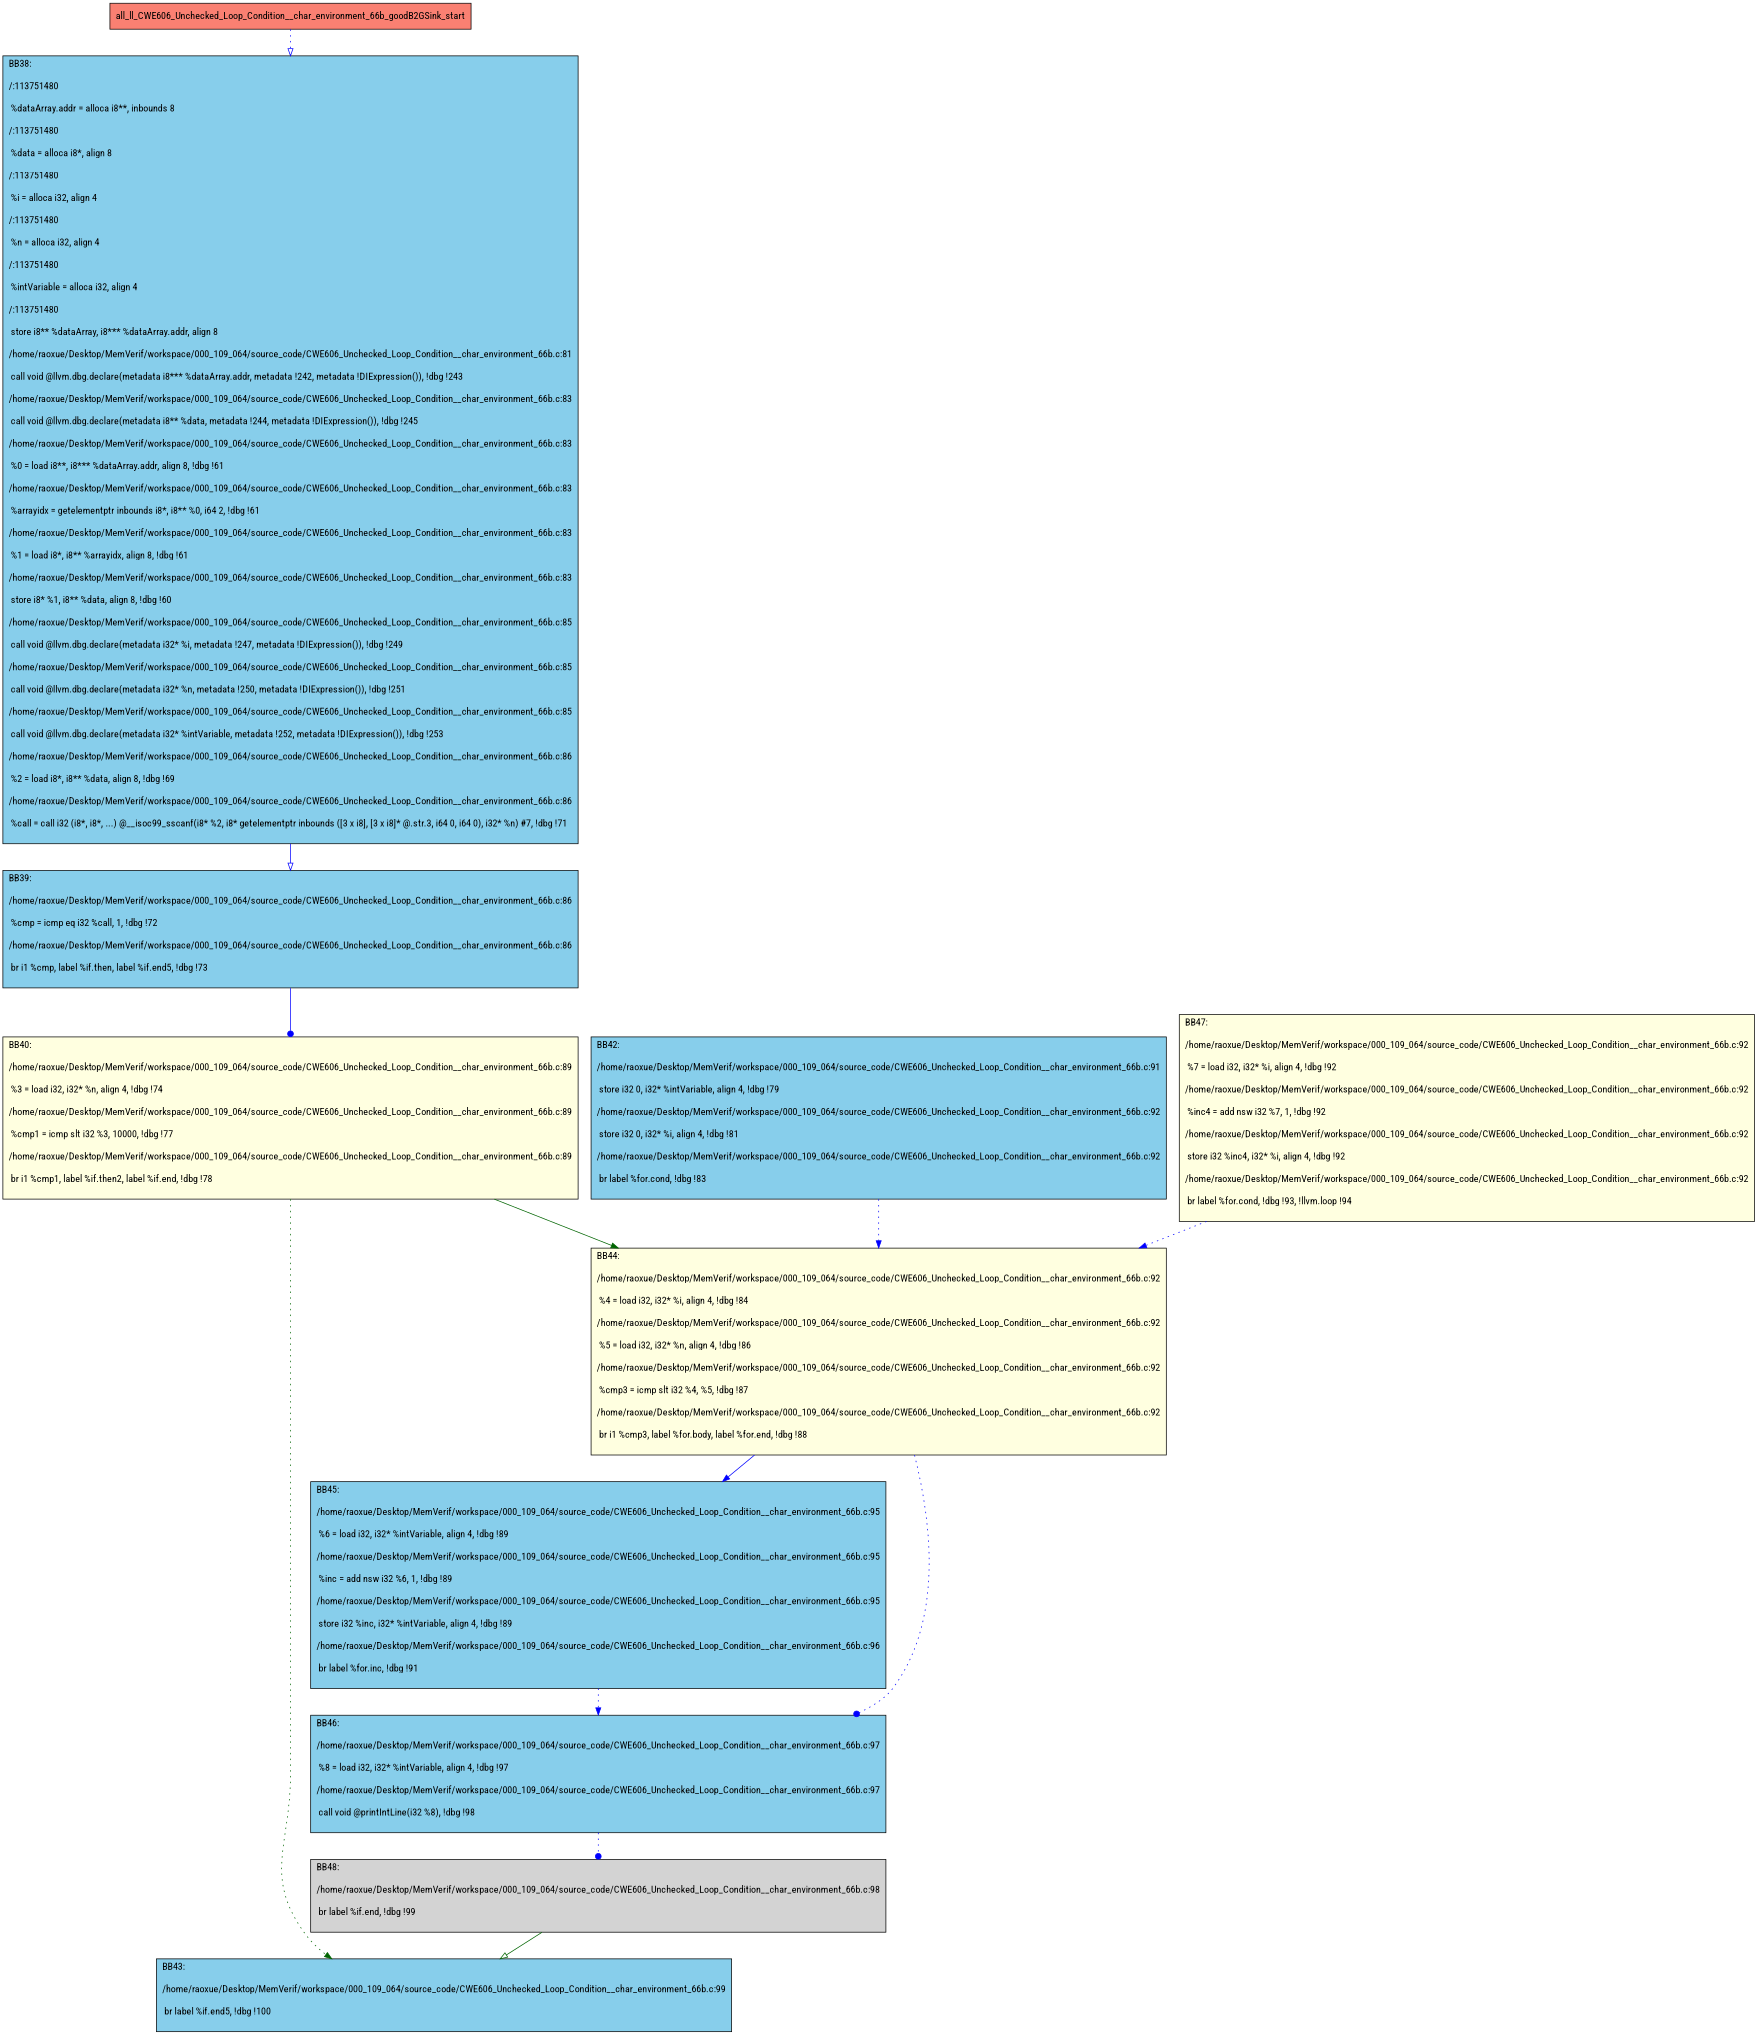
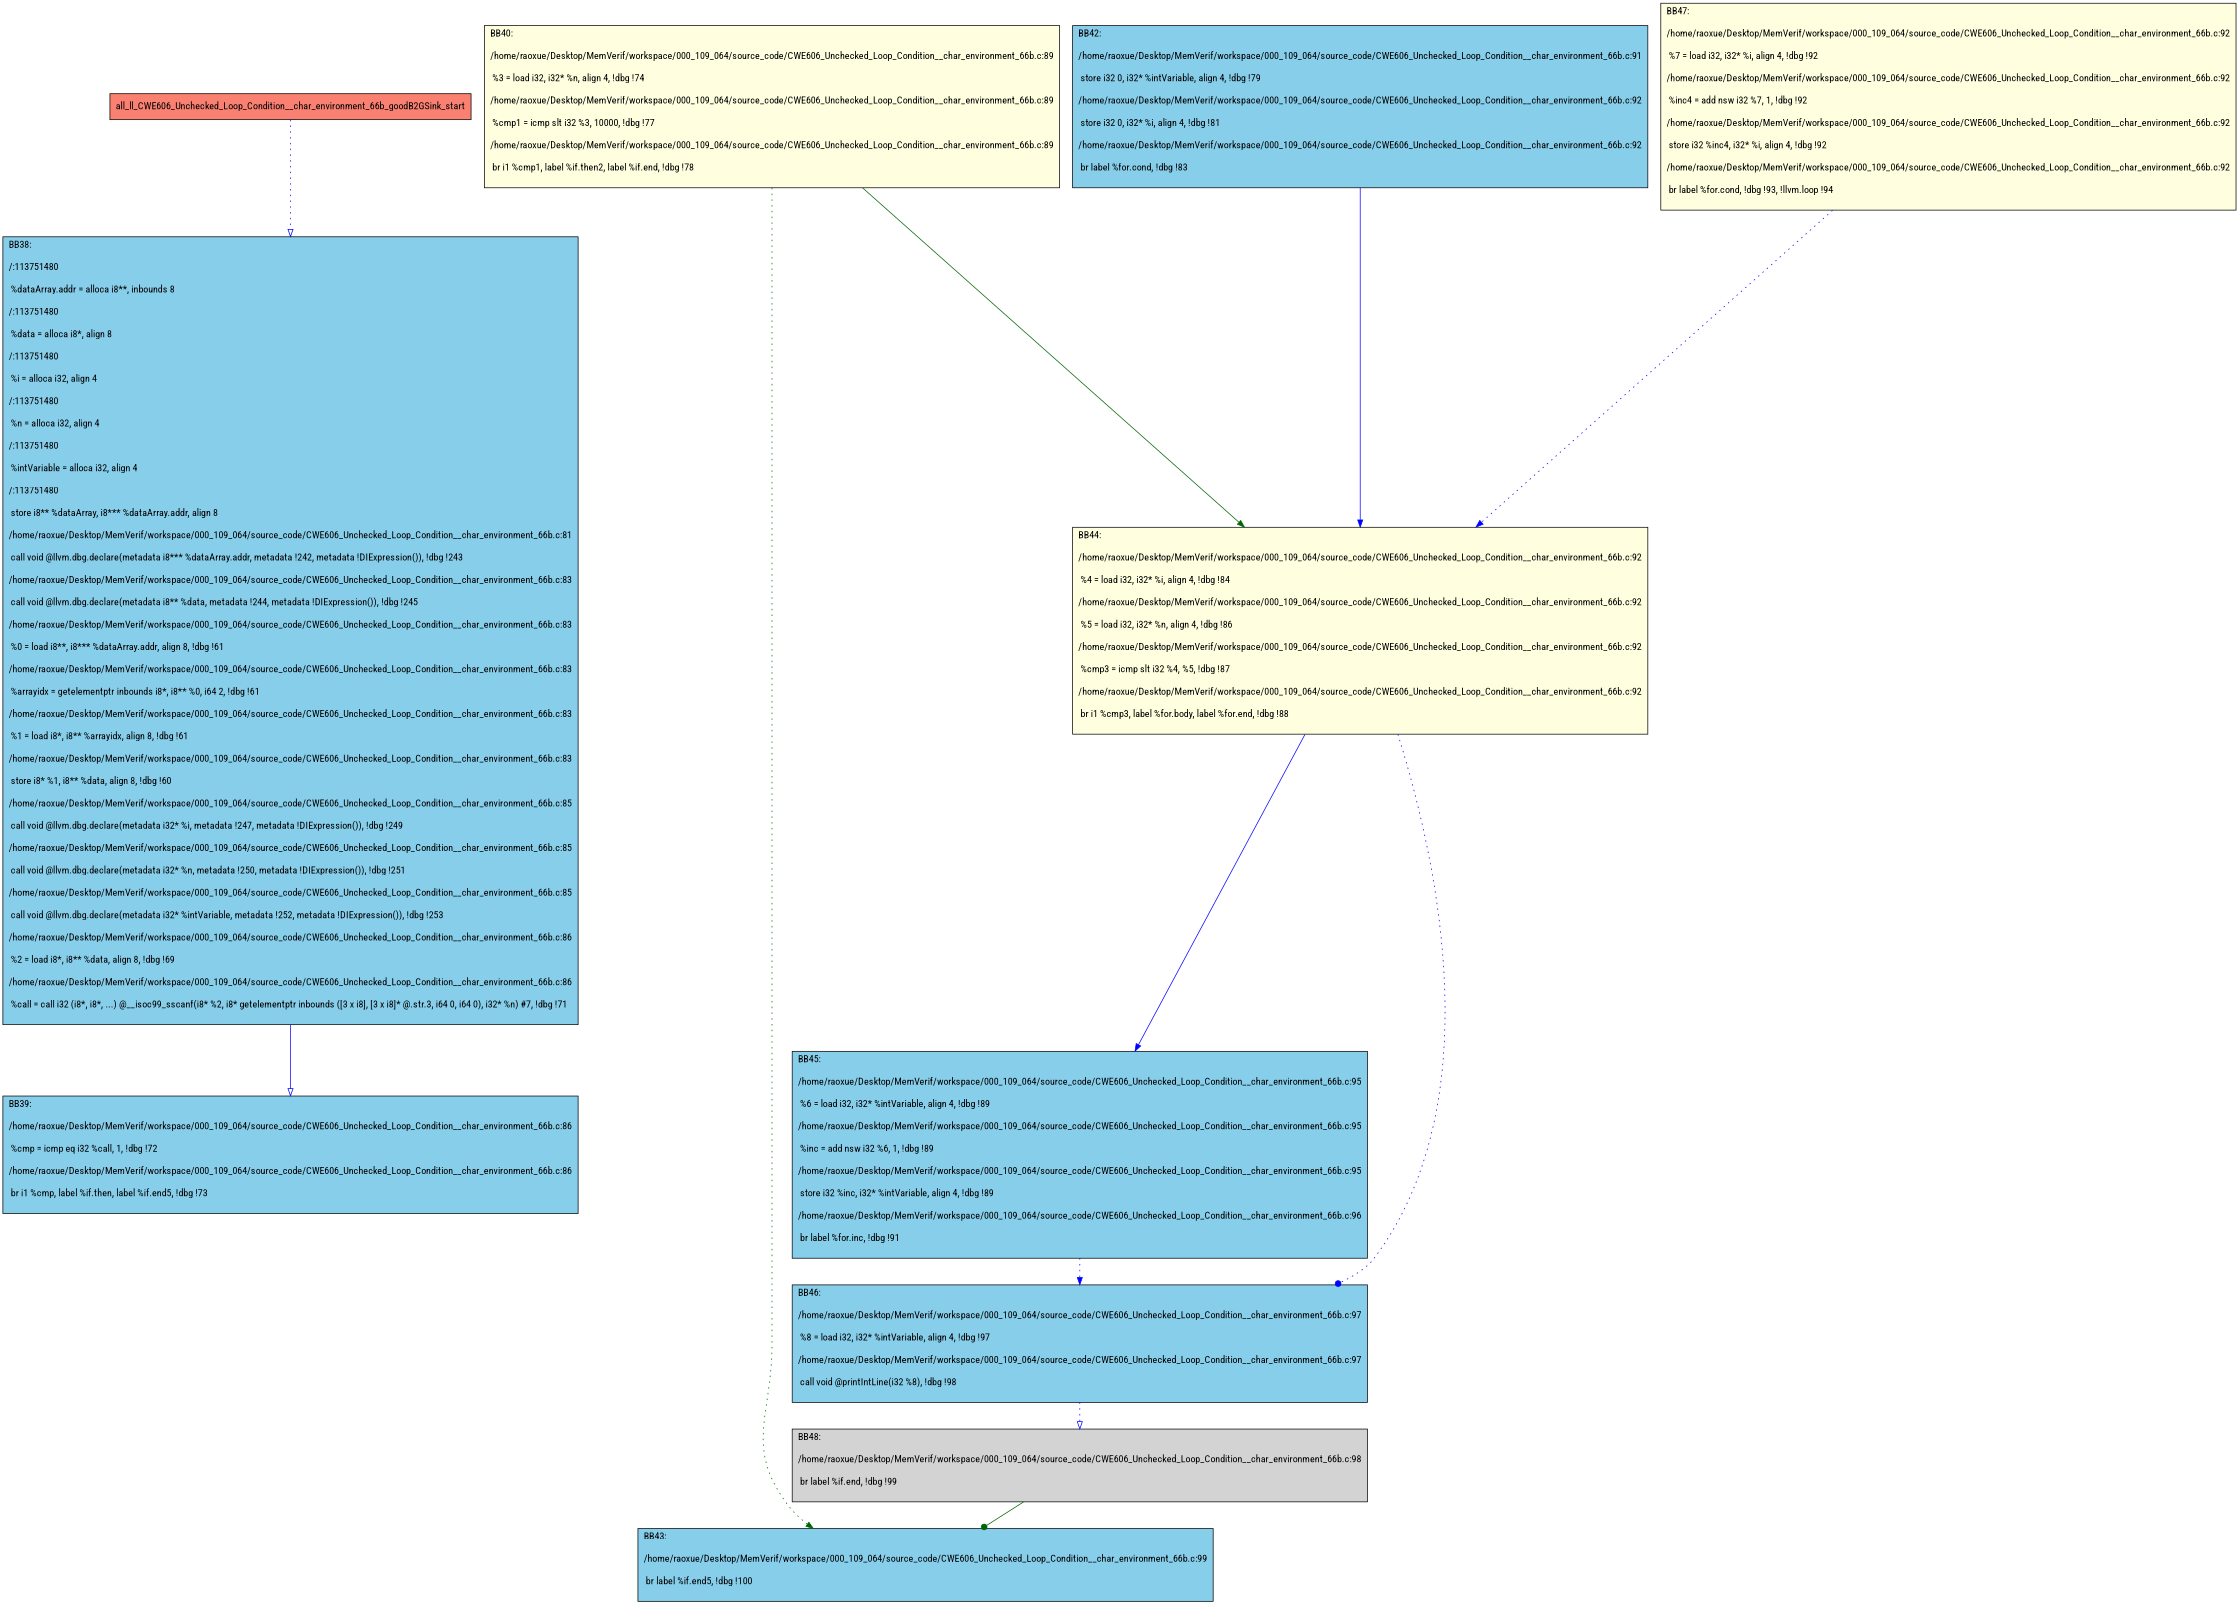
edge "BB39:" -> "BB40:": removed
edge "BB42:" -> "BB44:": style dotted -> solid
edge "BB46:" -> "BB48:": arrowhead dot -> onormal
edge "BB48:" -> "BB43:": arrowhead onormal -> dot
